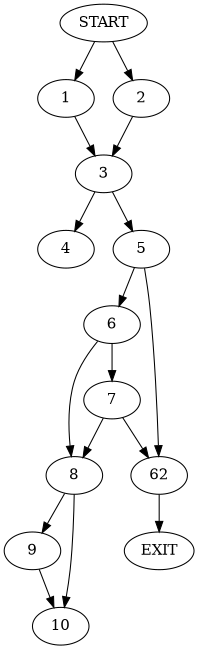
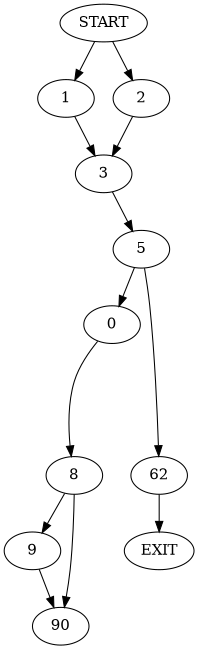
node "4": removed
node "6": label "6" -> "0"
node "7": removed
node "10": label "10" -> "90"
